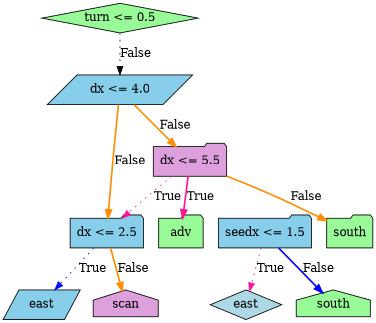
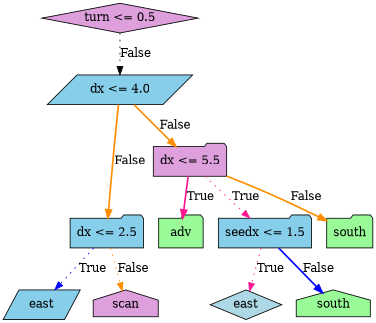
node "turn <= 0.5": fillcolor palegreen -> plum
edge "dx <= 5.5" -> "dx <= 2.5": now "dx <= 5.5" -> "seedx <= 1.5"
edge "dx <= 2.5" -> "scan": style bold -> dotted
